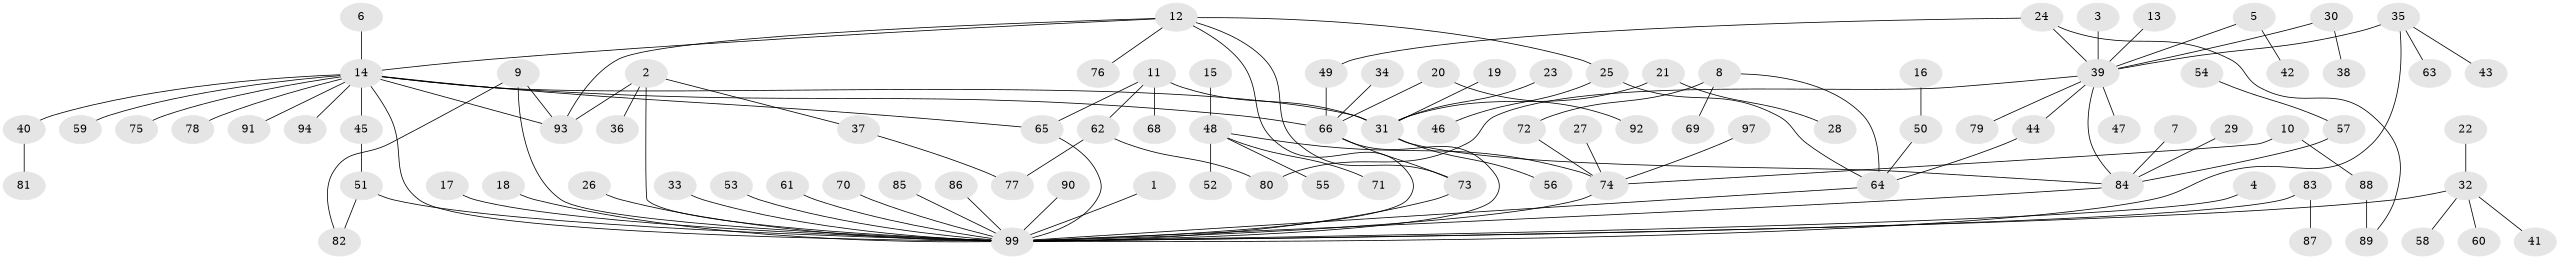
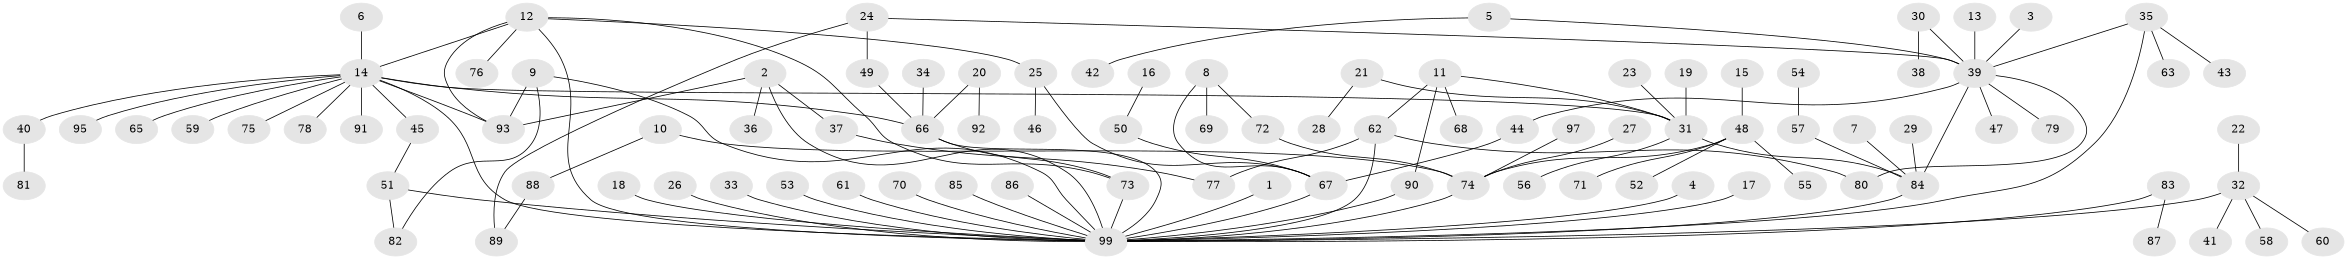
edge "11" -- "65": now "11" -- "90"
node "94": label "94" -> "95"
node "64": label "64" -> "67"
edge "65" -- "99": now "62" -- "99"
